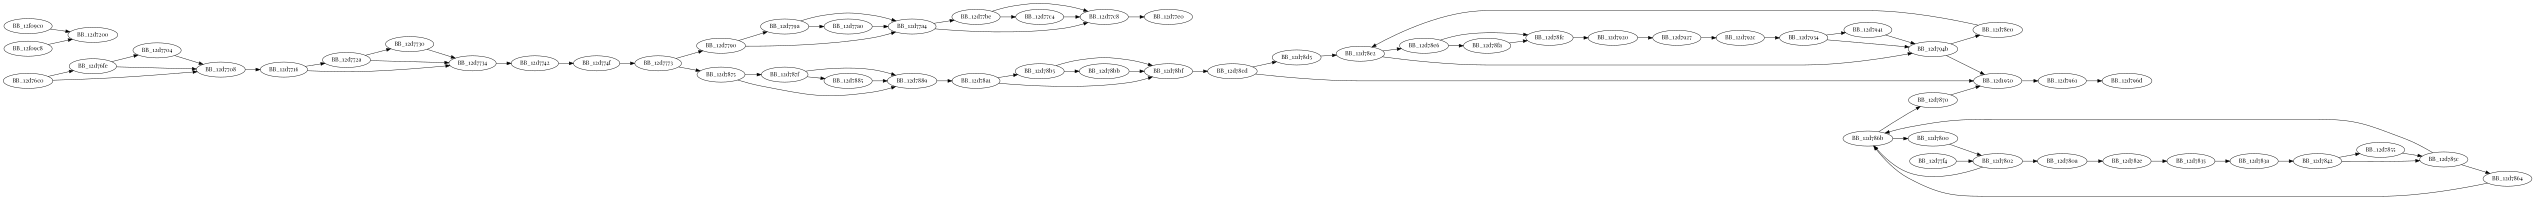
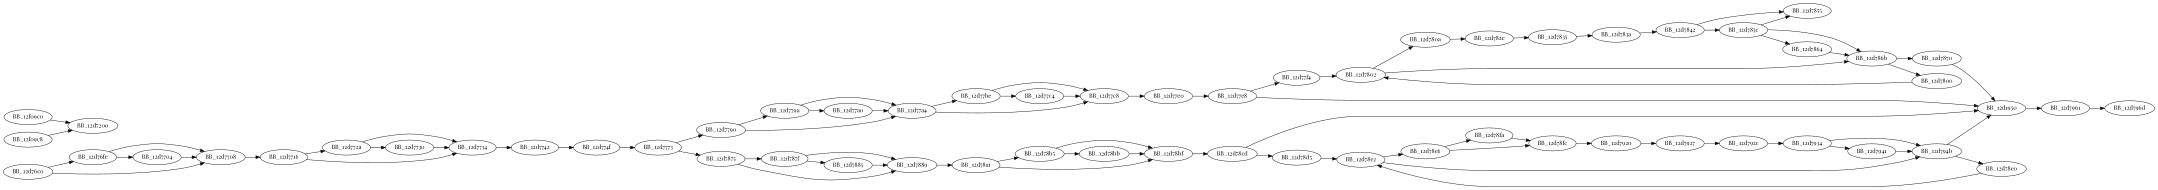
node "BB_12d77e8": added
edge "BB_12d7855" -> "BB_12d785c": reversed
